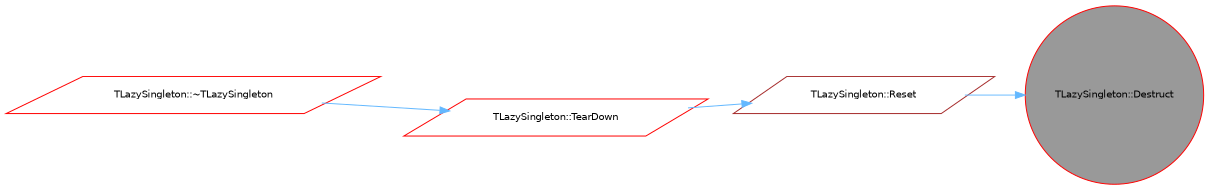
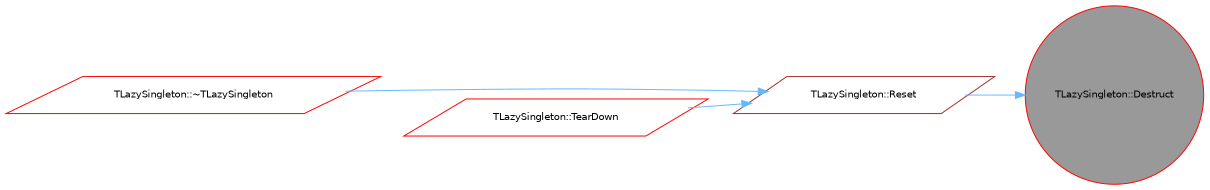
edge "TLazySingleton::~TLazySingleton" -> "TLazySingleton::TearDown": now "TLazySingleton::~TLazySingleton" -> "TLazySingleton::Reset"
